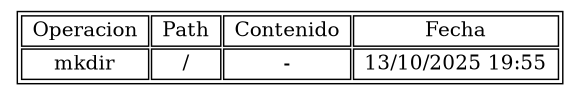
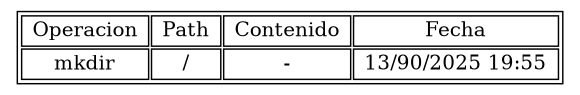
node "Operacion": text "13/10/2025 19:55" -> "13/90/2025 19:55"
